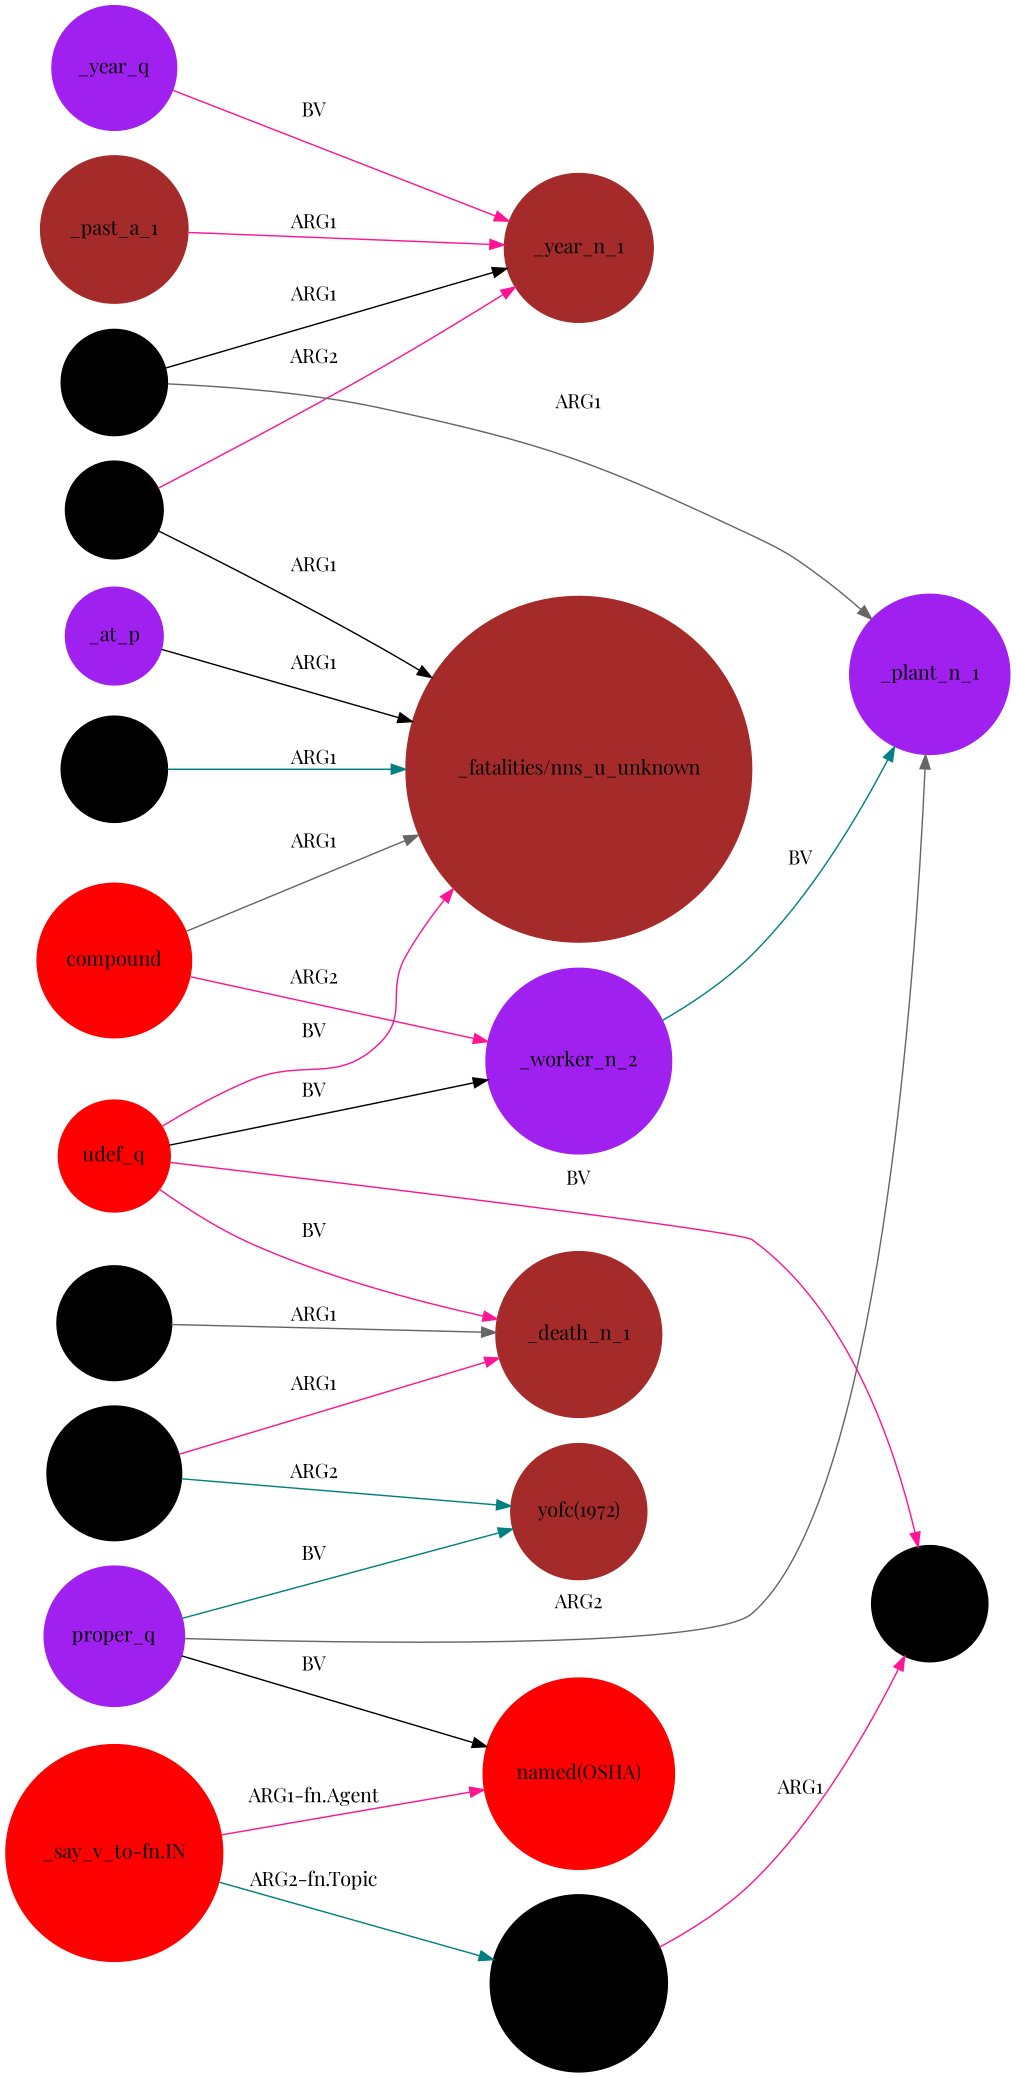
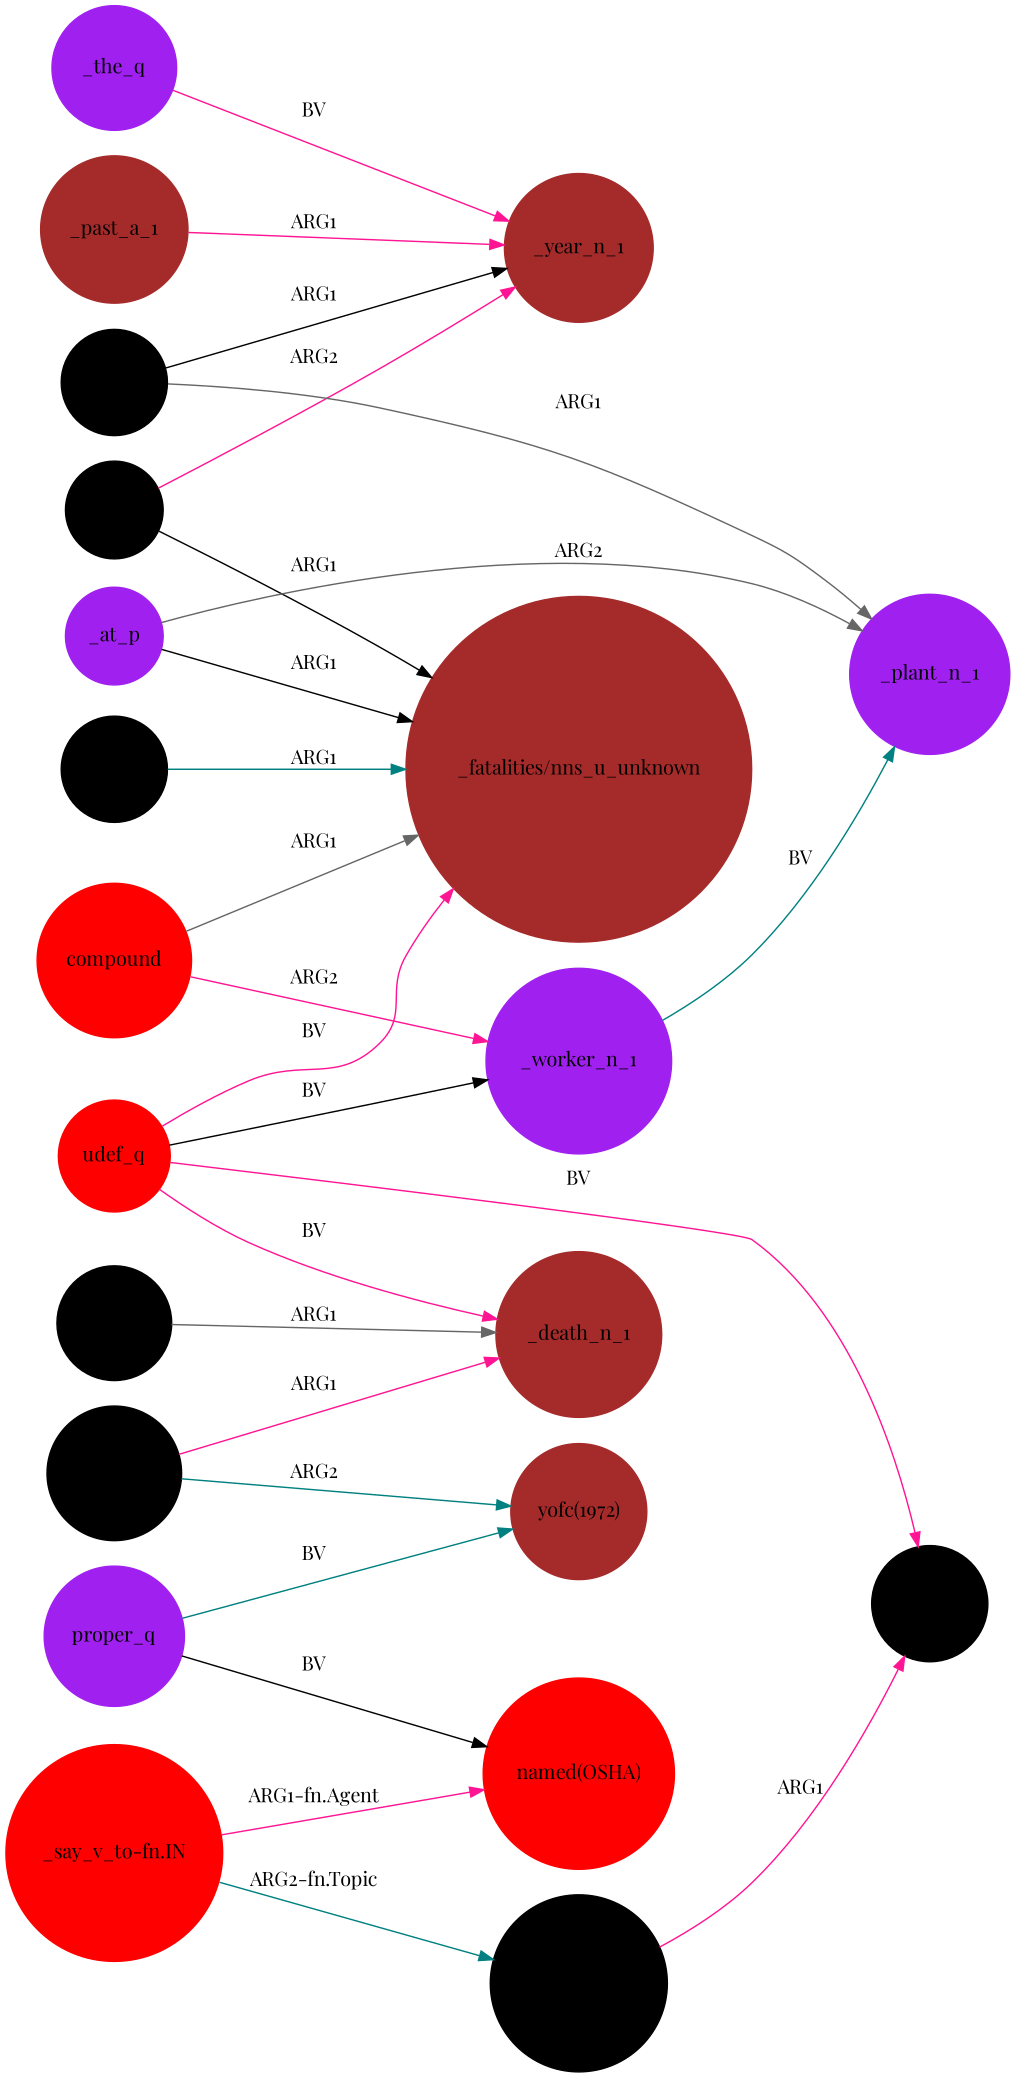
node "_year_q": label "_year_q" -> "_the_q"
node "_worker_n_2": label "_worker_n_2" -> "_worker_n_1"
edge "proper_q" -> "_plant_n_1": now "_at_p" -> "_plant_n_1"
